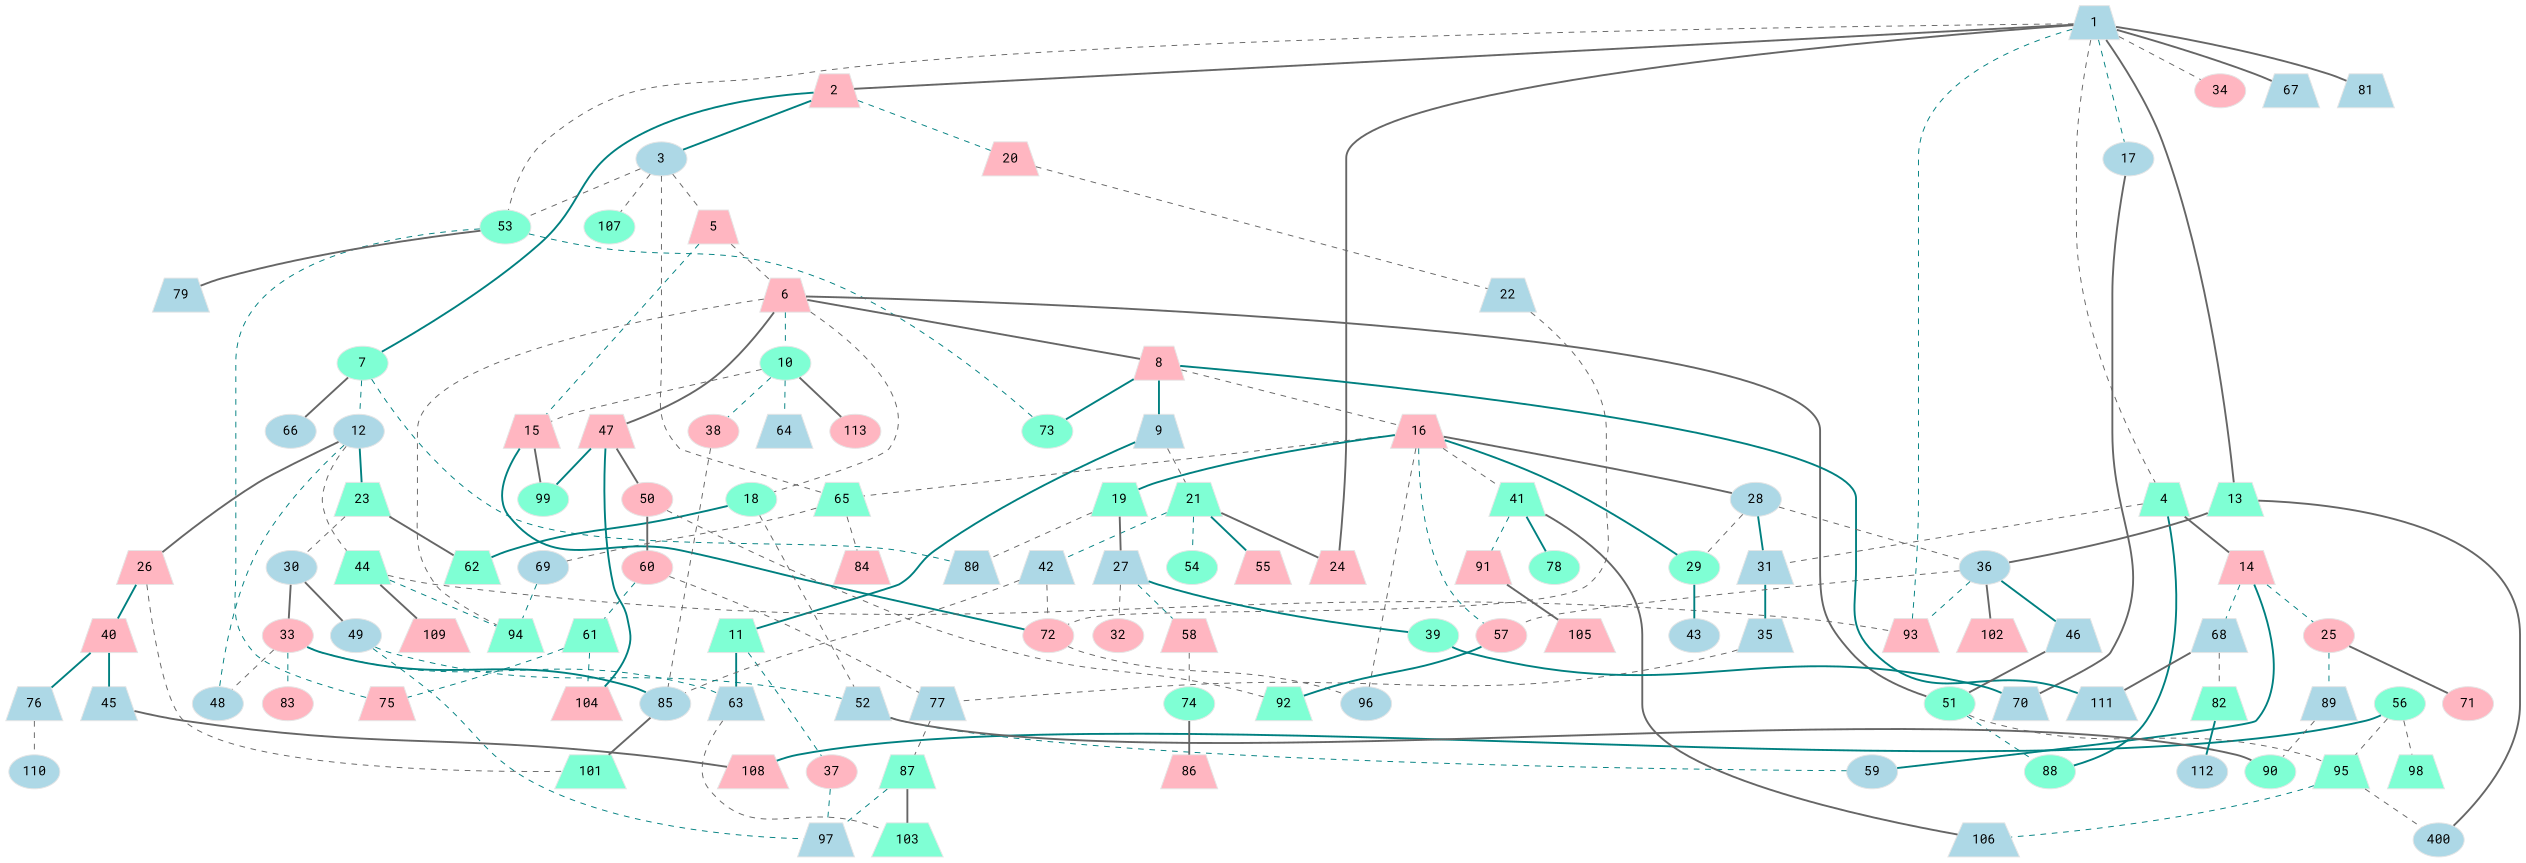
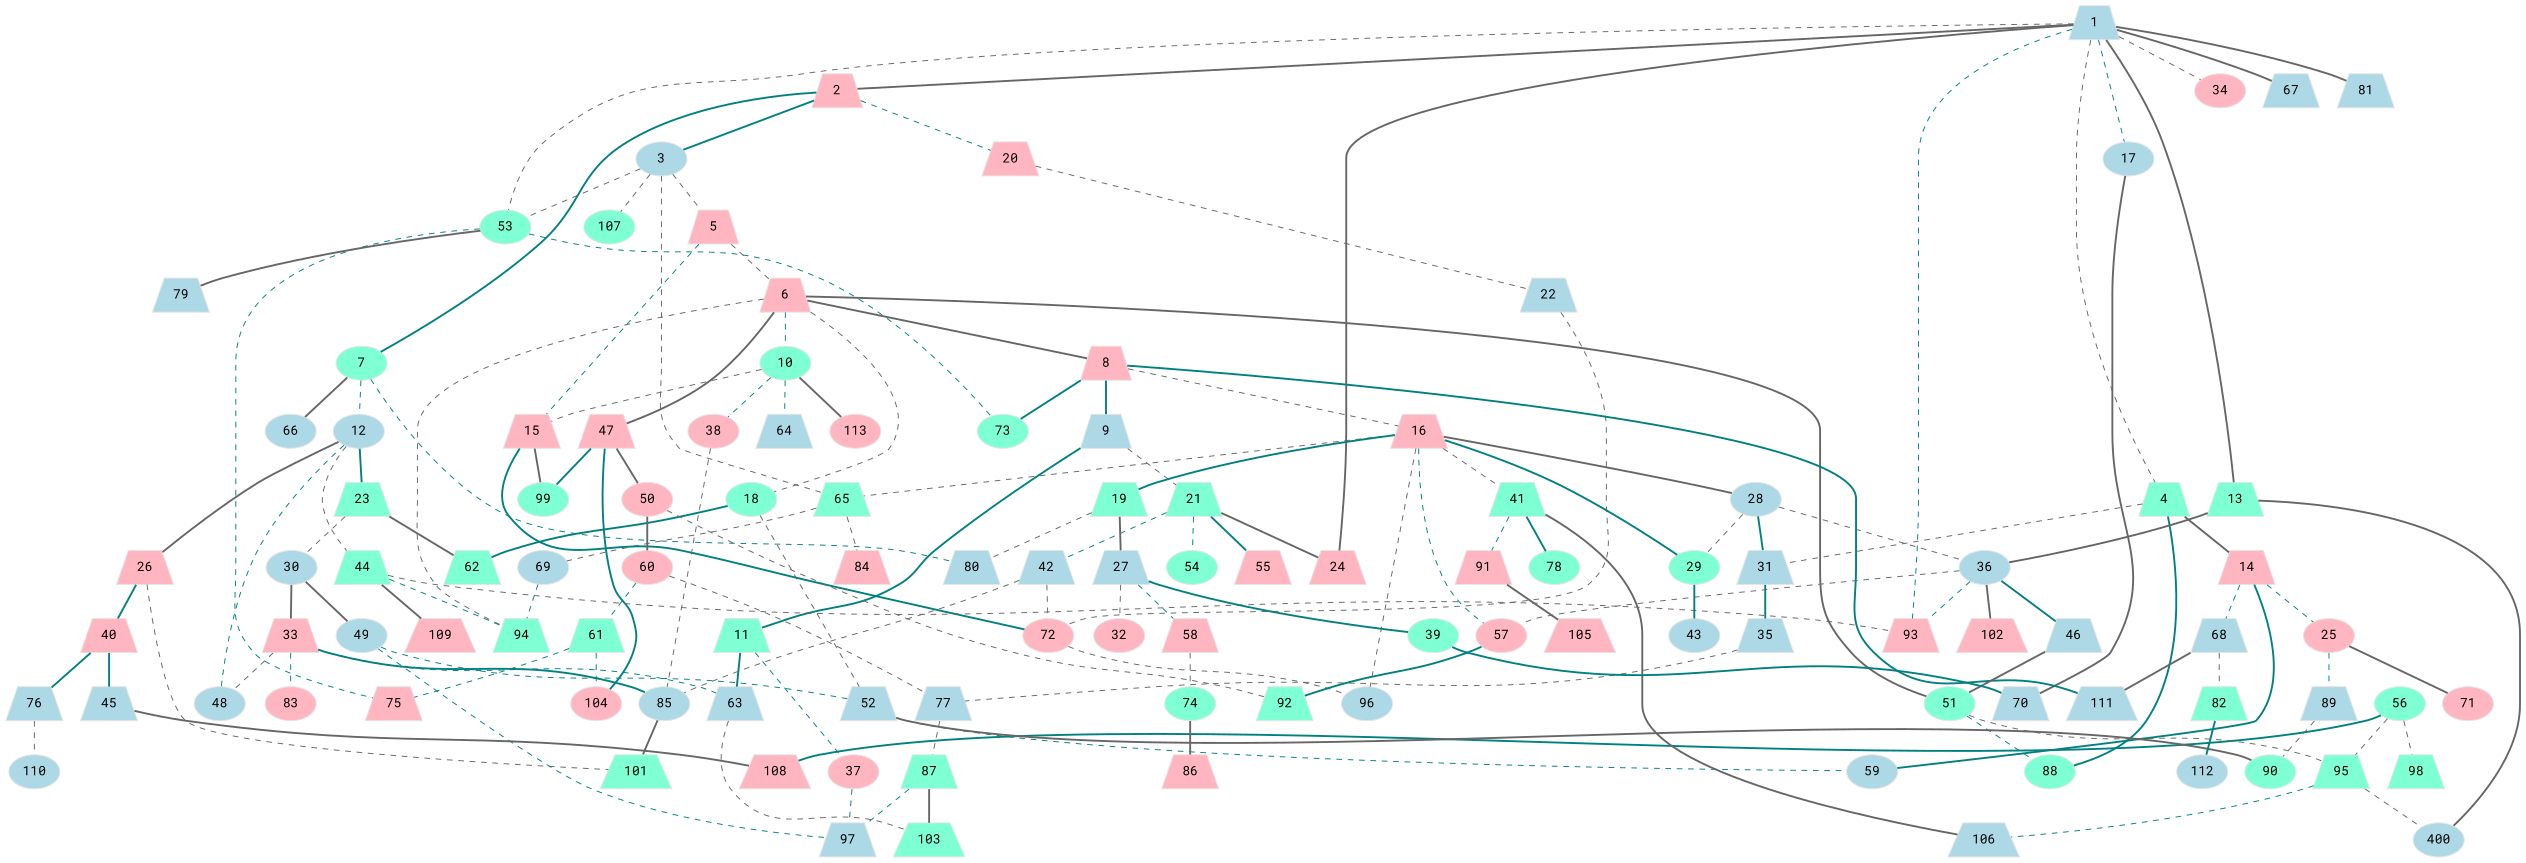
node "33": shape ellipse -> trapezium
node "104": shape trapezium -> ellipse
